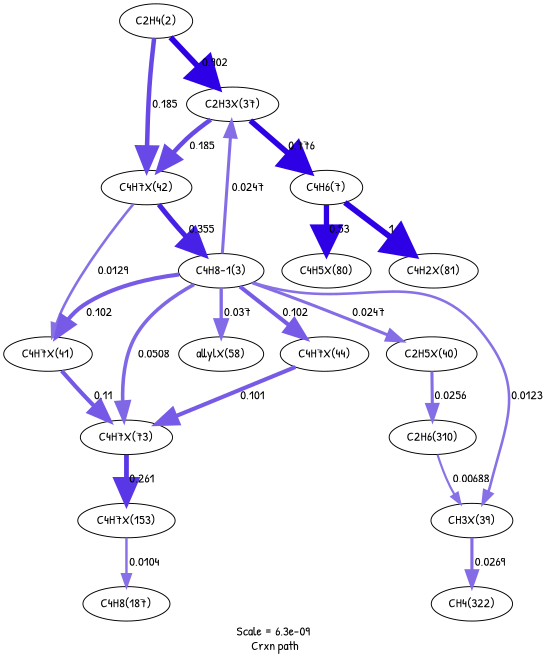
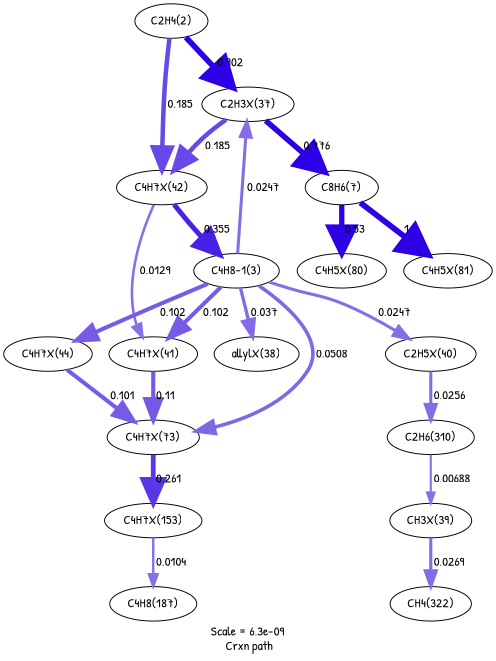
node "C4H6(7)": label "C4H6(7)" -> "C8H6(7)"
node "C4H2X(81)": label "C4H2X(81)" -> "C4H5X(81)"
edge "C4H8-1(3)" -> "CH3X(39)": removed, label "0.0123"
node "allylX(58)": label "allylX(58)" -> "allylX(38)"
